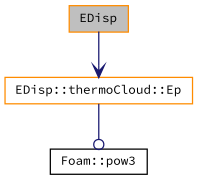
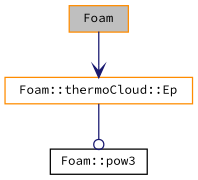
node "EDisp": label "EDisp" -> "Foam"
node "EDisp::thermoCloud::Ep": label "EDisp::thermoCloud::Ep" -> "Foam::thermoCloud::Ep"
